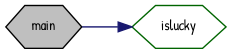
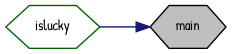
edge "main" -> "islucky": reversed
